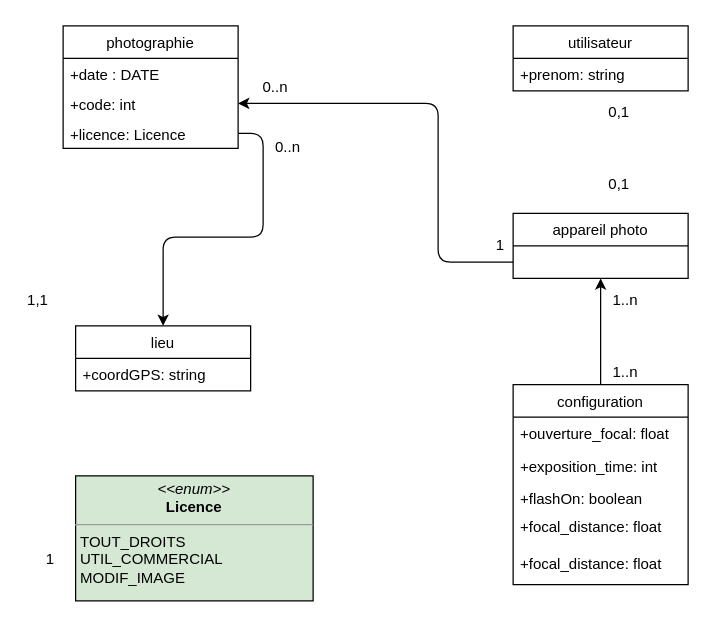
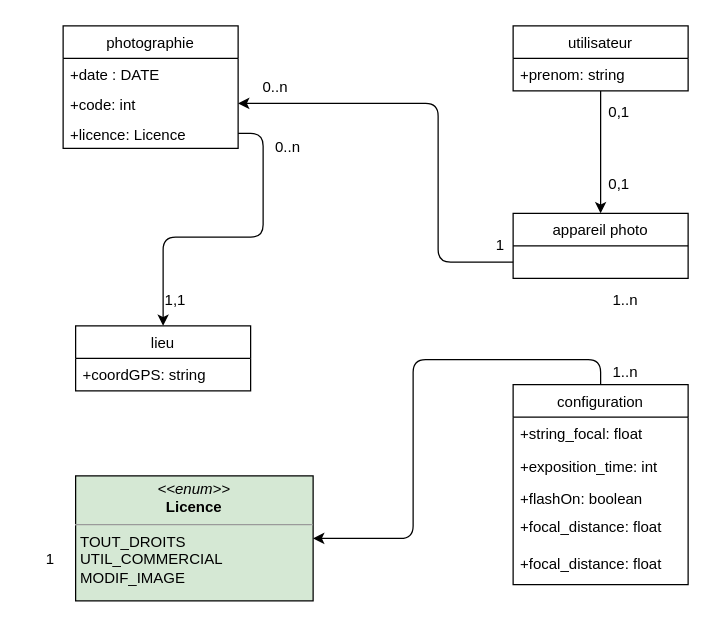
edge "utilisateur" -> "appareil photo": added
node "1,1": moved (38, 301) -> (176, 301)
edge "configuration" -> "appareil photo": now "configuration" -> "<<enum>> Licence TOUT_DROITS UTIL_COMMERCIAL MODIF_IMAGE"
node "+ouverture_focal: float": label "+ouverture_focal: float" -> "+string_focal: float"
